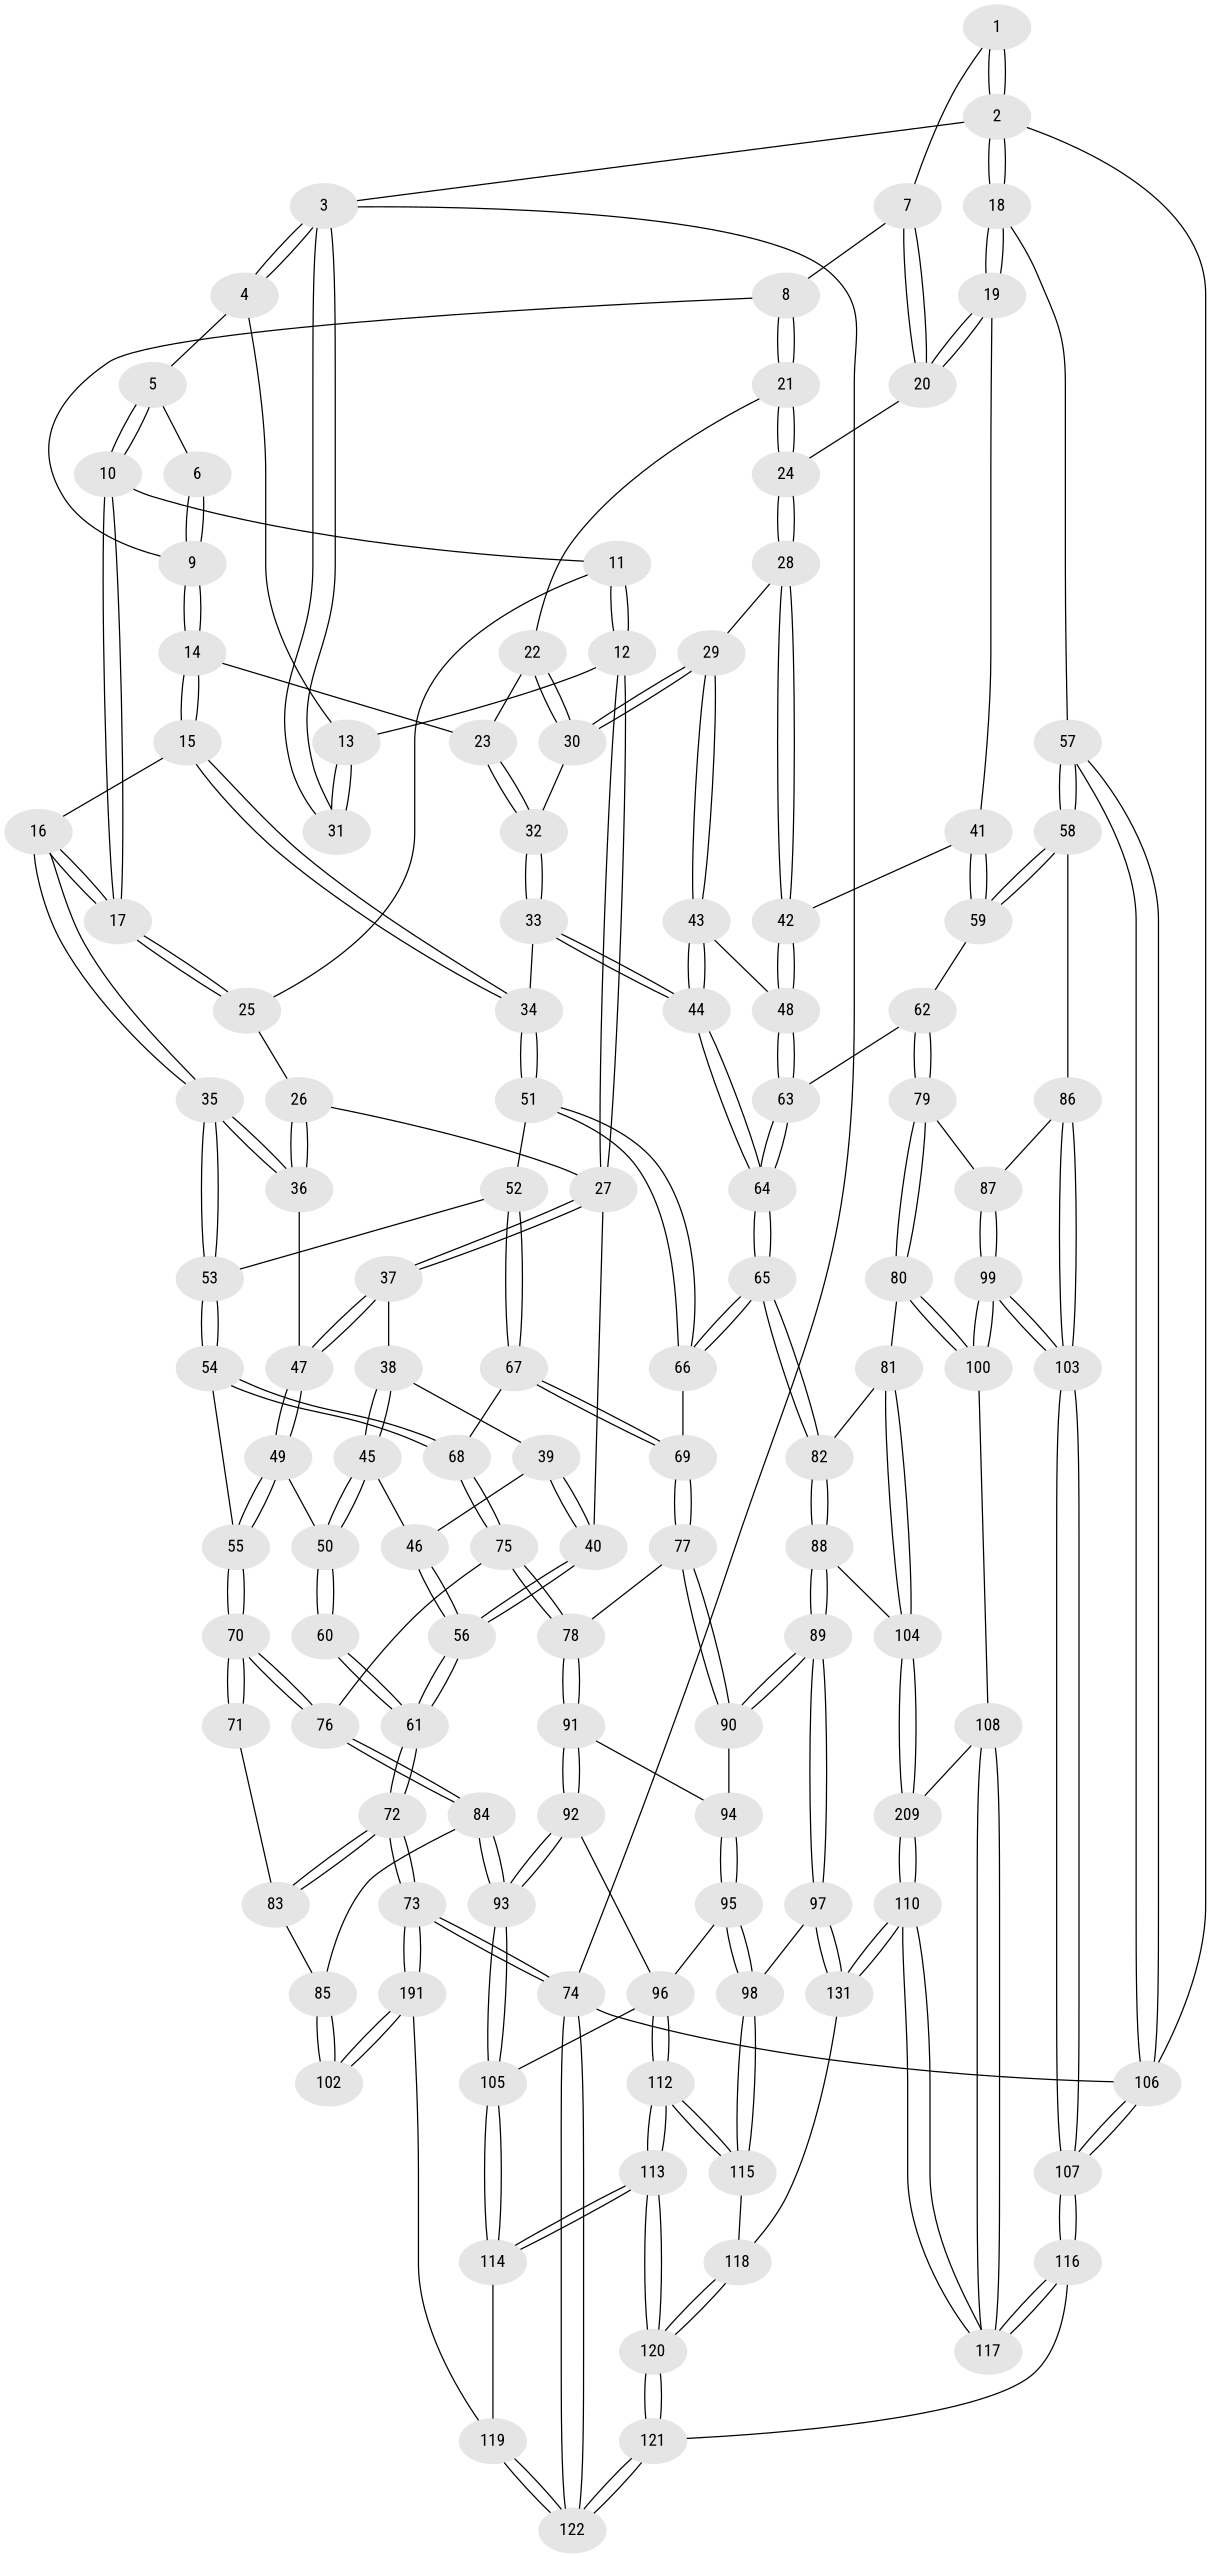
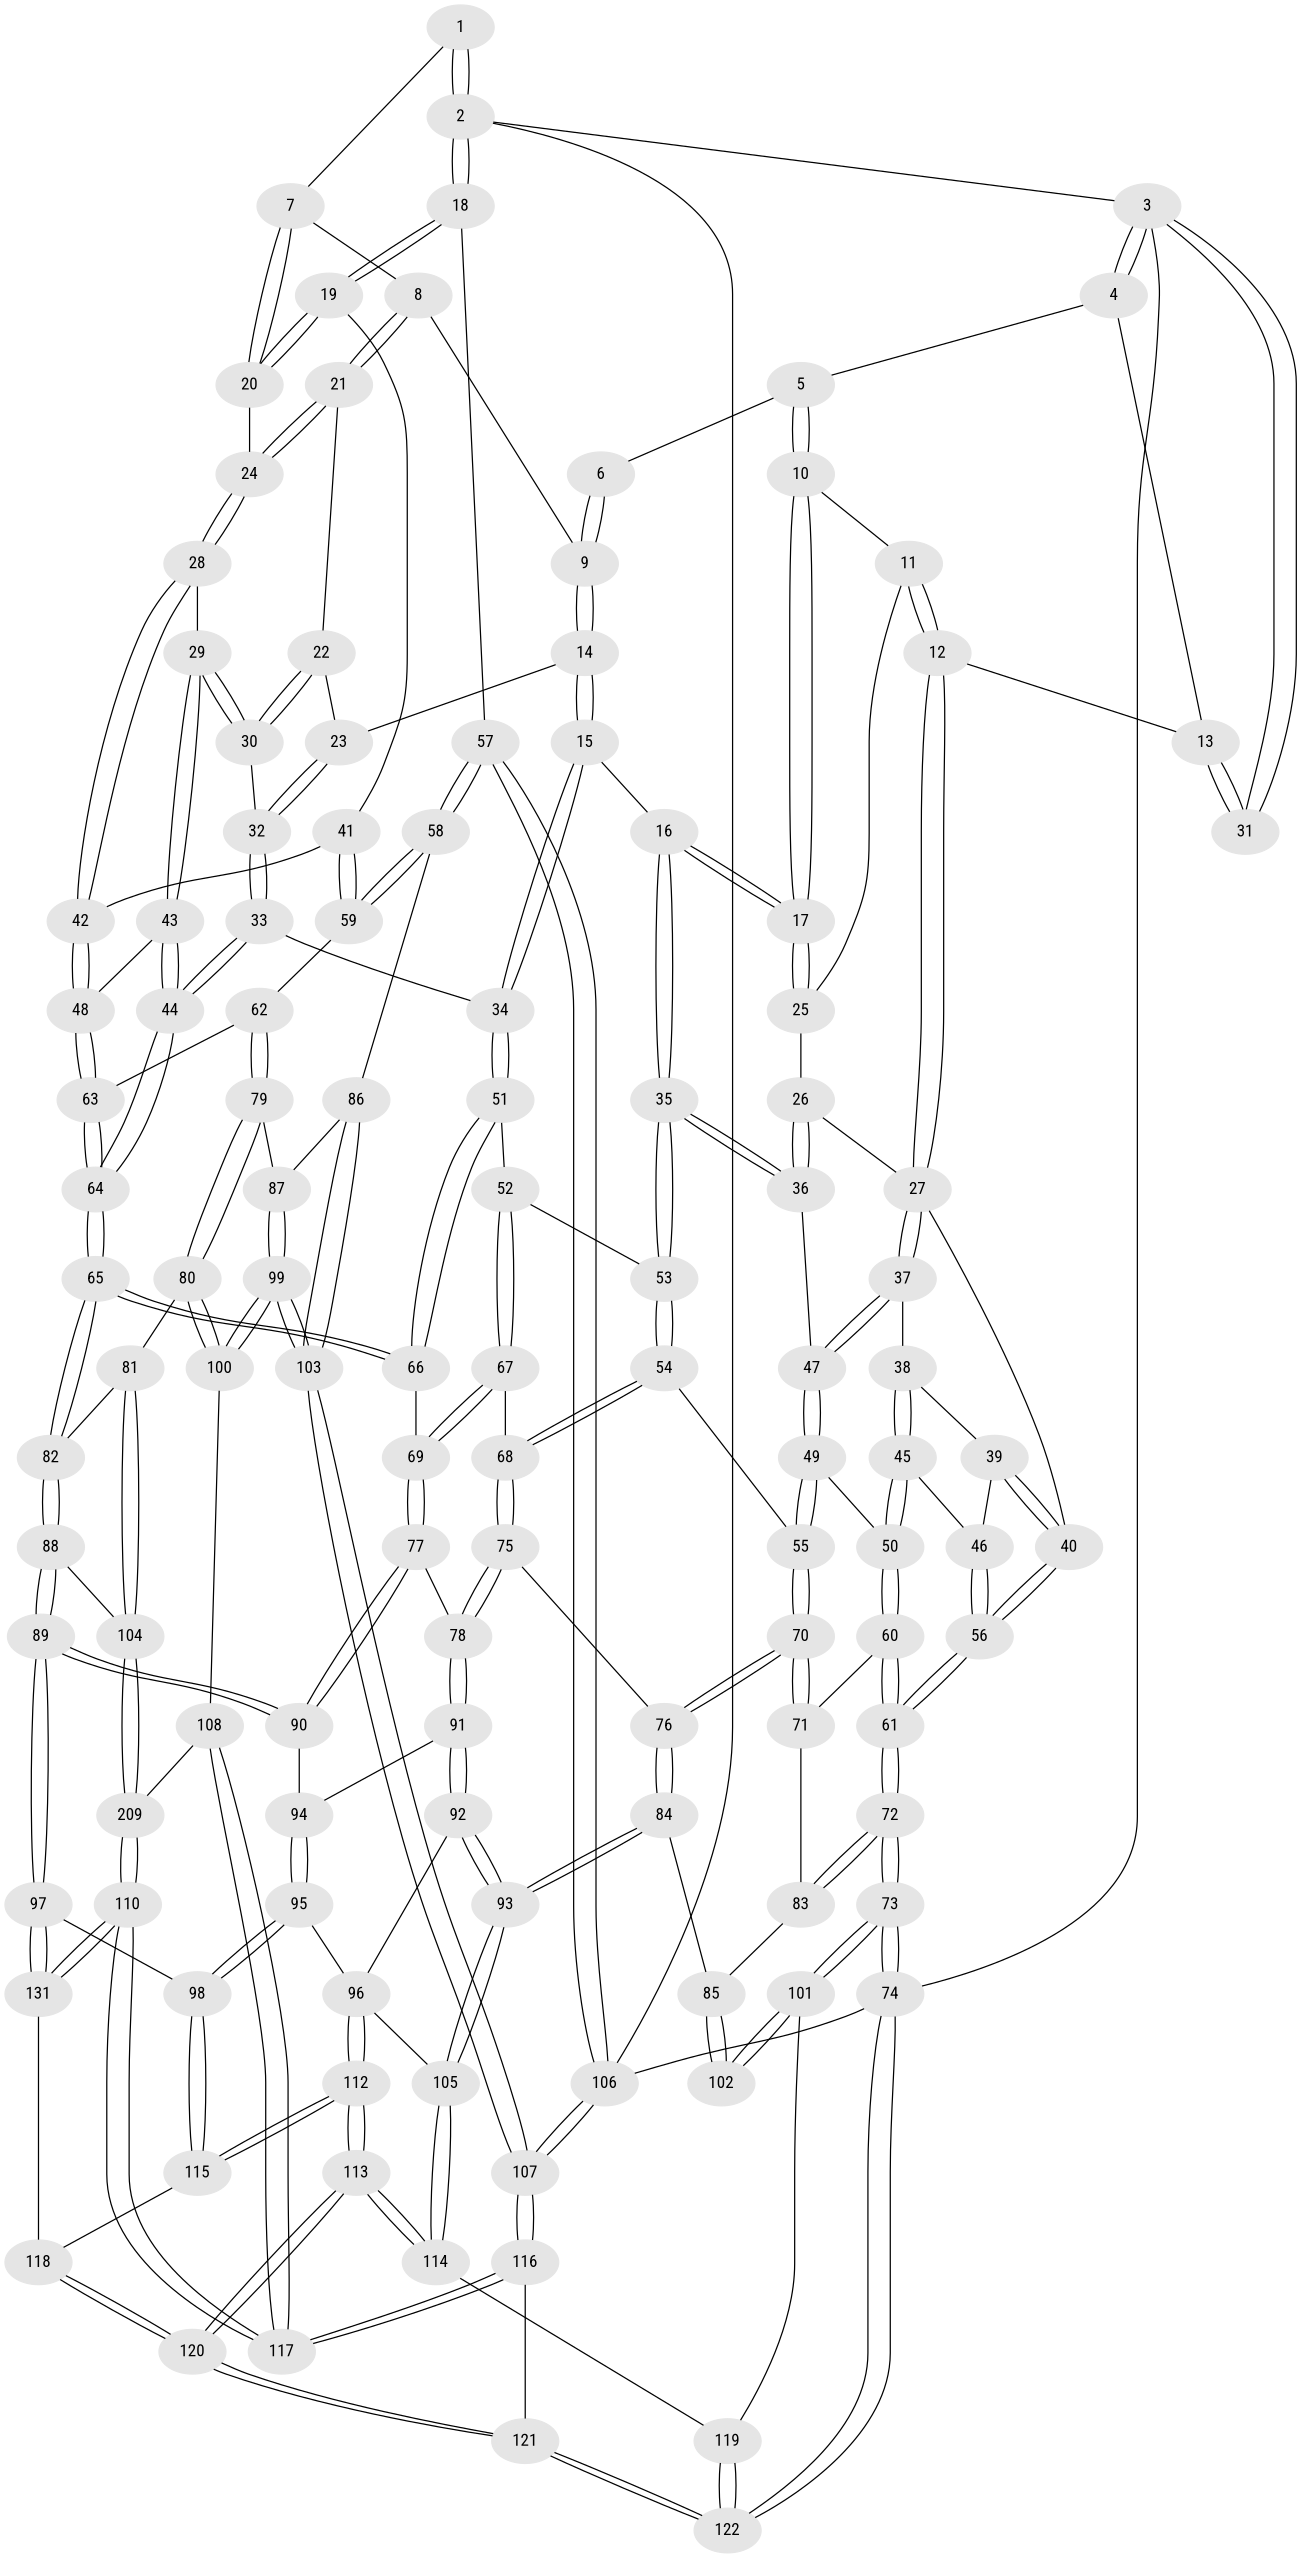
edge "60" -- "71": added
node "191": label "191" -> "101"
